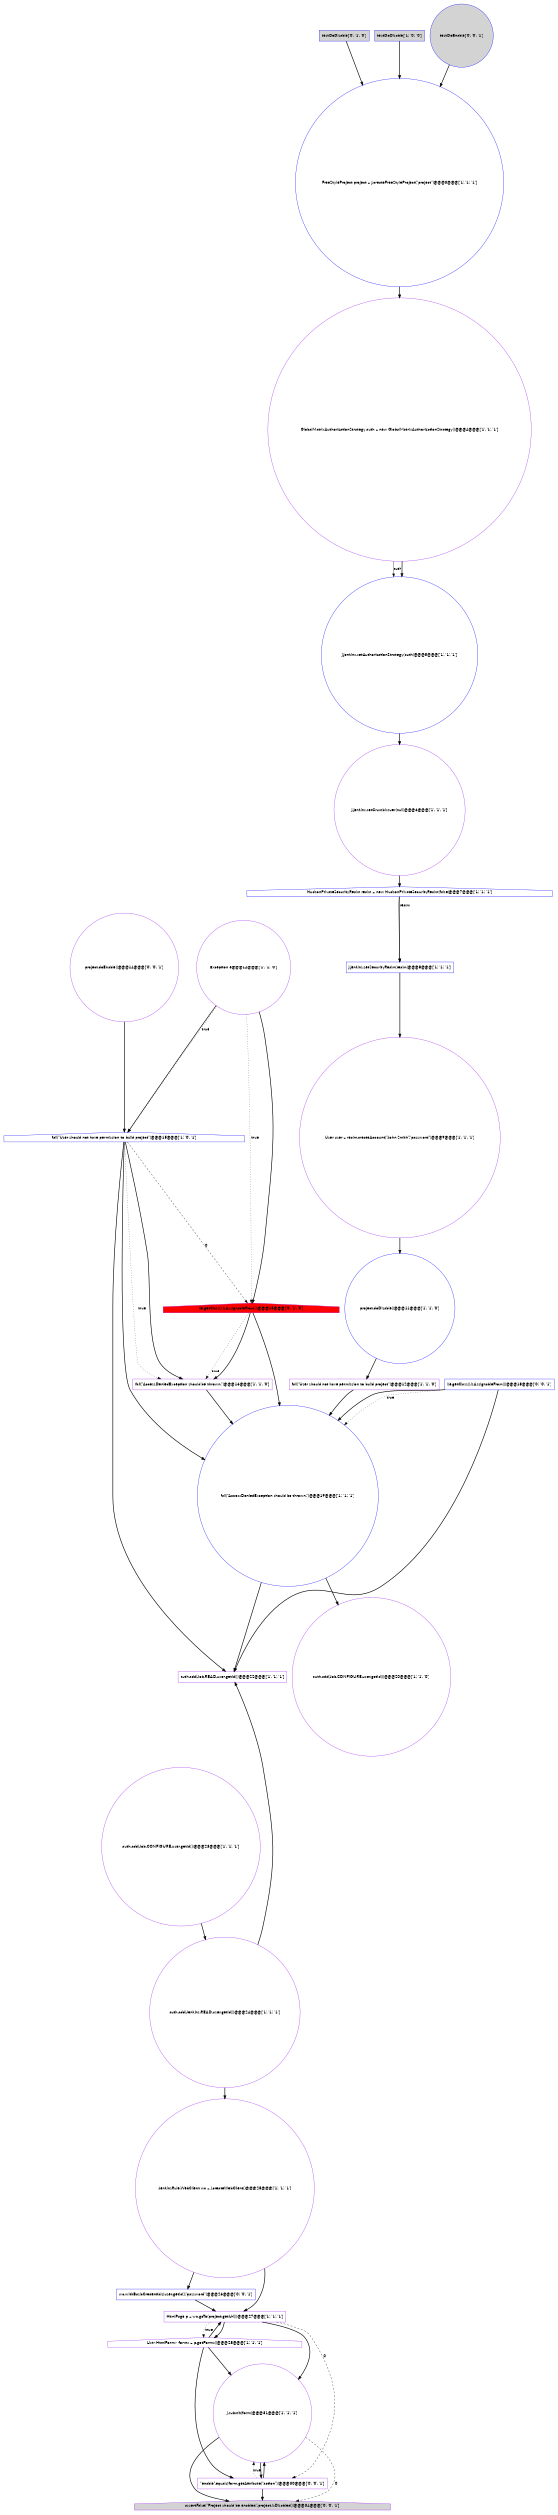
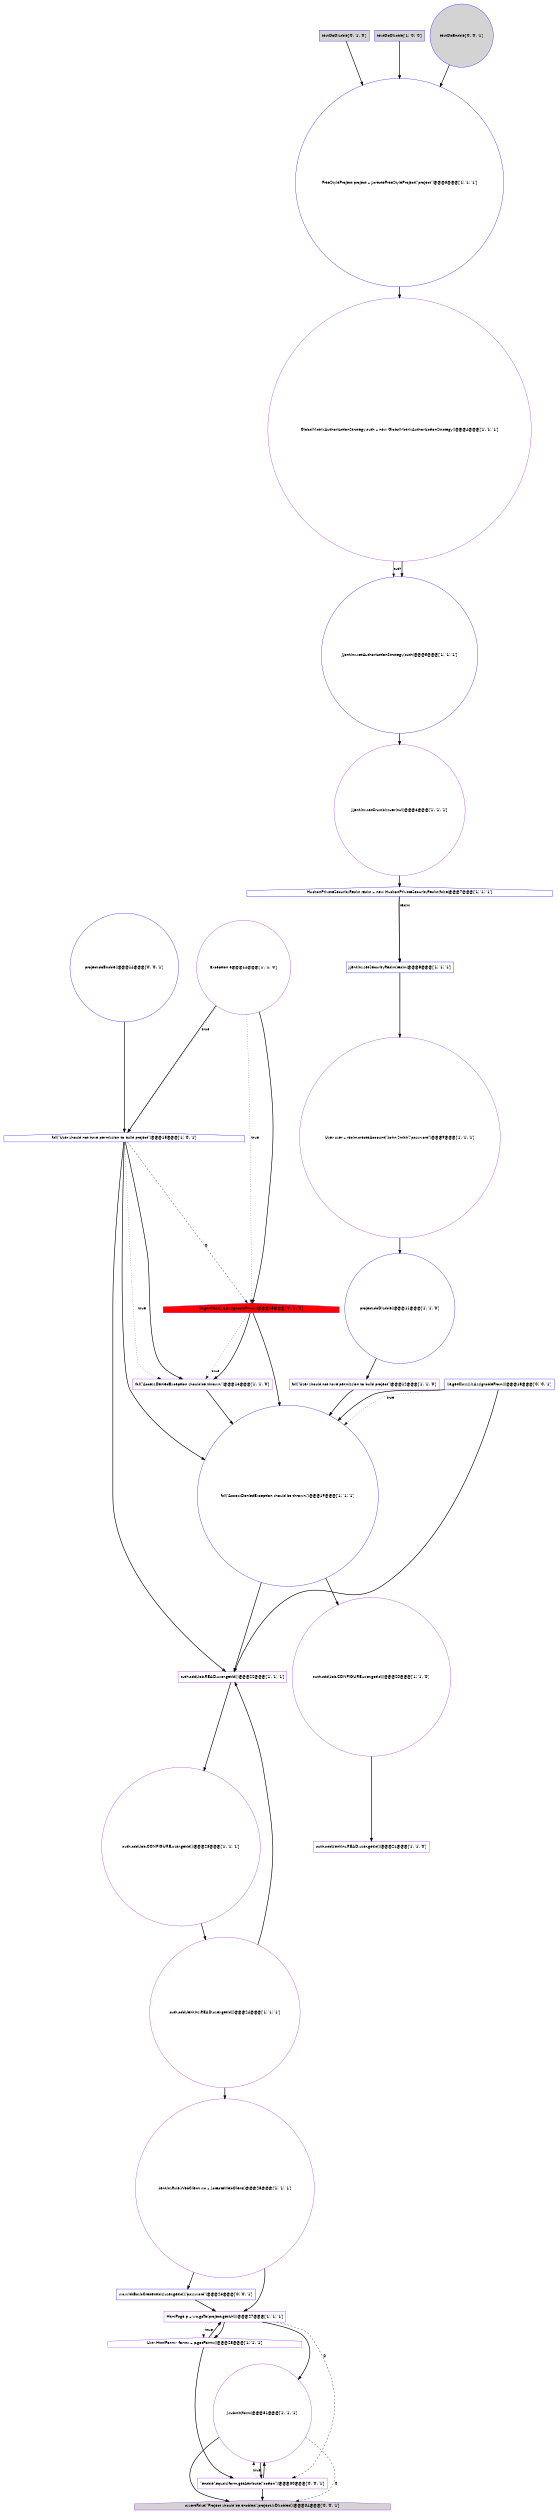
node "project.doEnable()@@@14@@@['0', '0', '1']": color purple -> blue
edge "auth.add(Job.READ,user.getId())@@@22@@@['1', '1', '1']" -> "auth.add(Job.CONFIGURE,user.getId())@@@23@@@['1', '1', '1']": added
node "auth.add(Jenkins.READ,user.getId())@@@21@@@['1', '1', '0']": added
edge "List<HtmlForm> forms = p.getForms()@@@28@@@['1', '1', '1']" -> "j.submit(form)@@@31@@@['1', '1', '1']": removed
